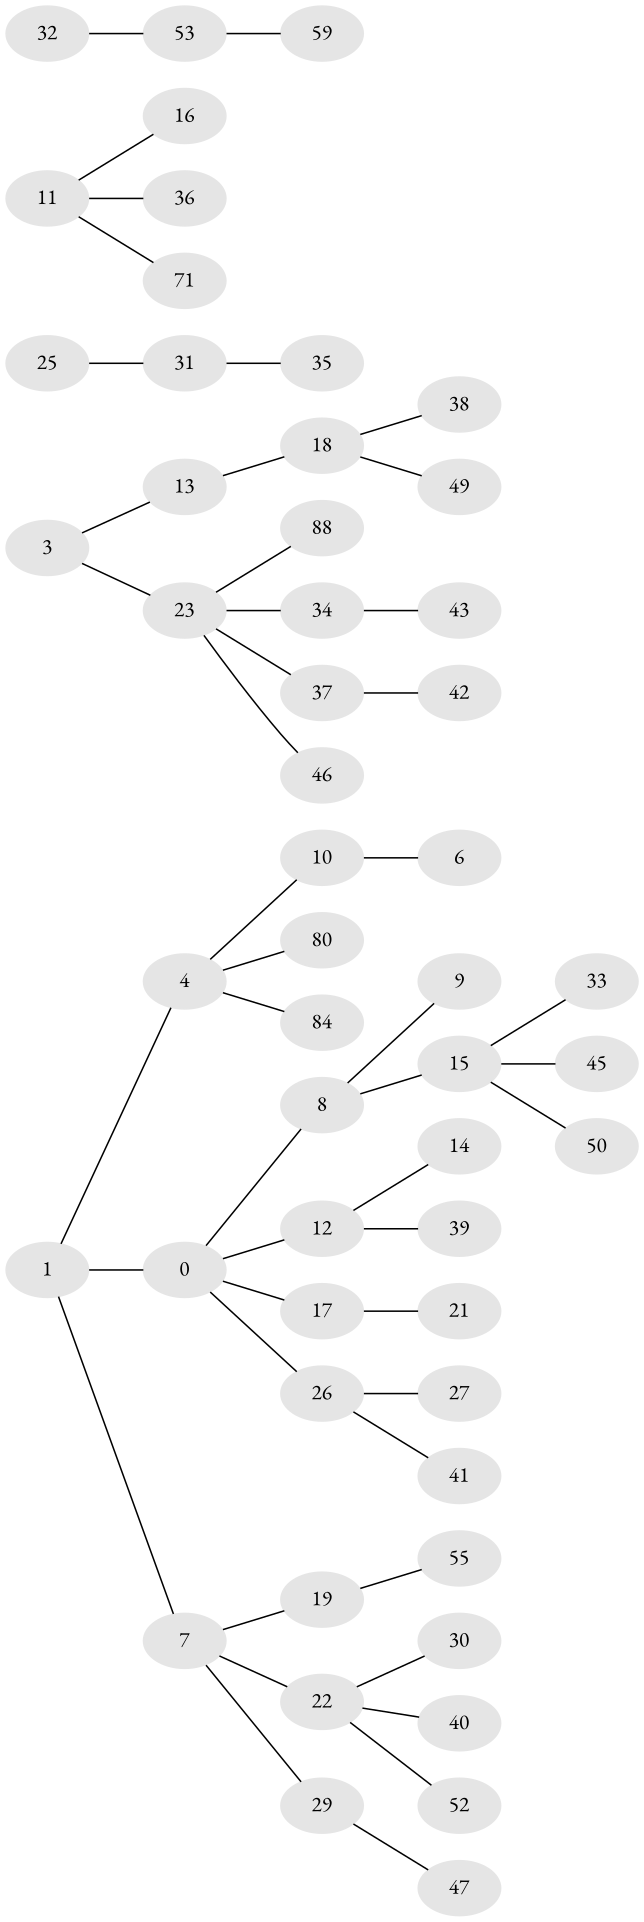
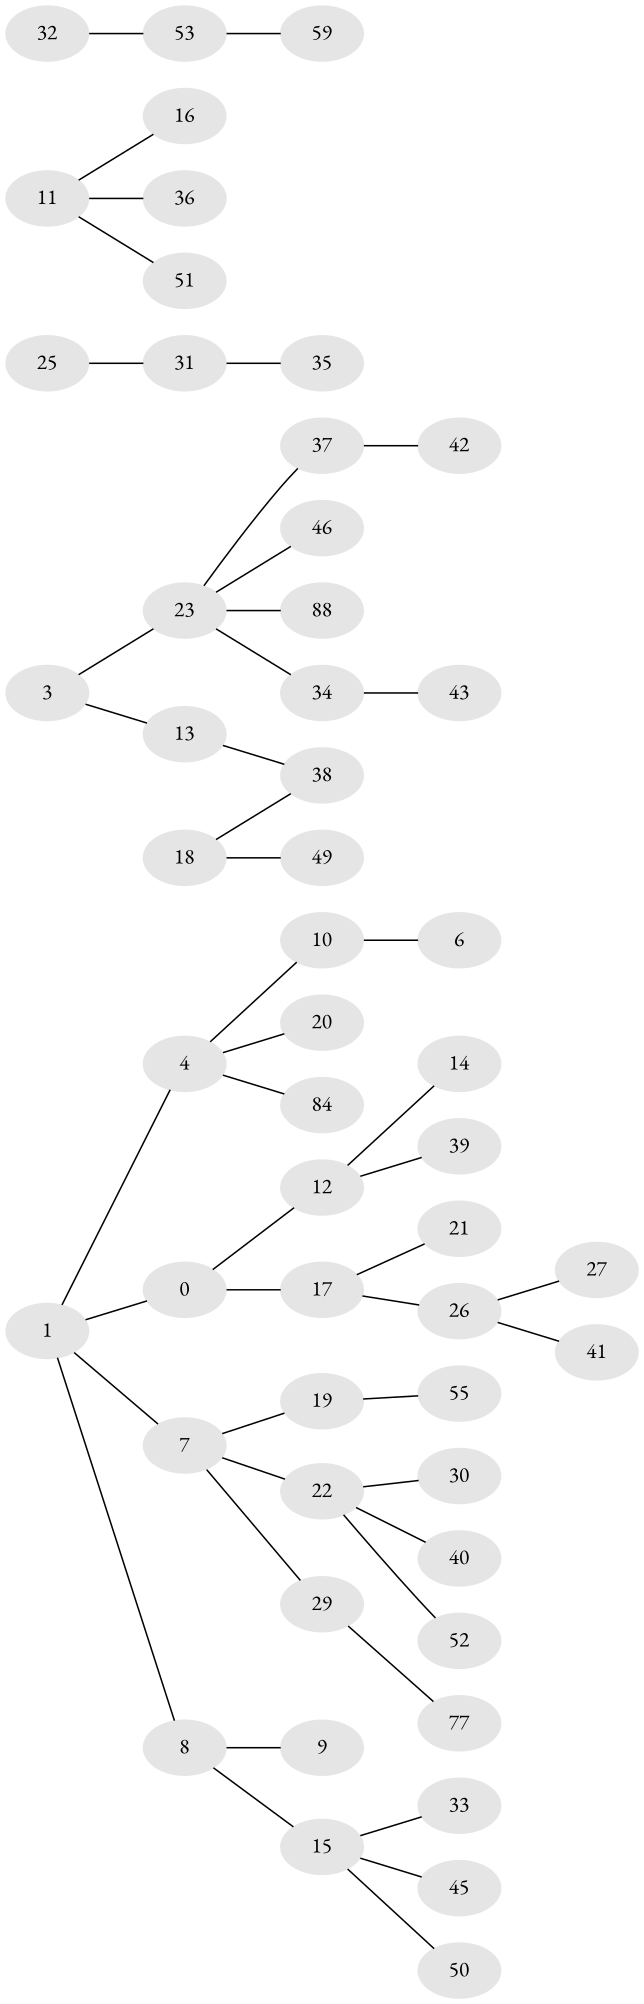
node "71": label "71" -> "51"
edge "18" -- "13": now "38" -- "13"
node "80": label "80" -> "20"
edge "8" -- "0": now "8" -- "1"
edge "0" -- "26": now "17" -- "26"
node "47": label "47" -> "77"
